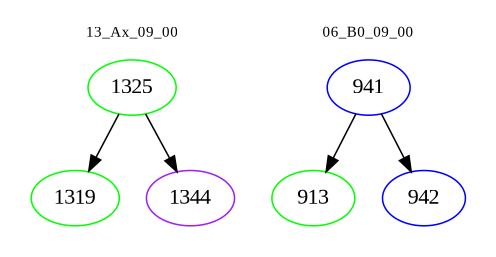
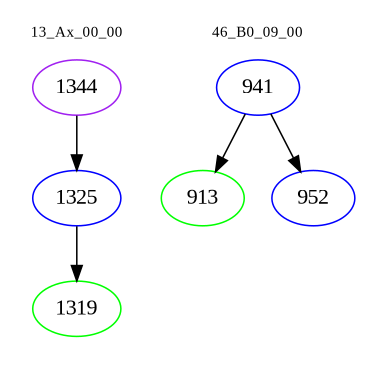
cluster "13_Ax_09_00": label "13_Ax_09_00" -> "13_Ax_00_00"
cluster "06_B0_09_00": label "06_B0_09_00" -> "46_B0_09_00"
node "1325": color green -> blue
edge "1325" -> "1344": reversed
node "942": label "942" -> "952"
